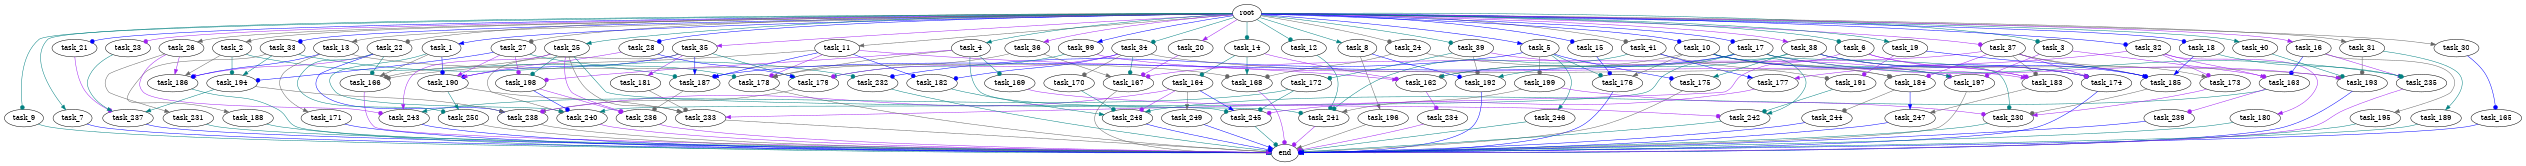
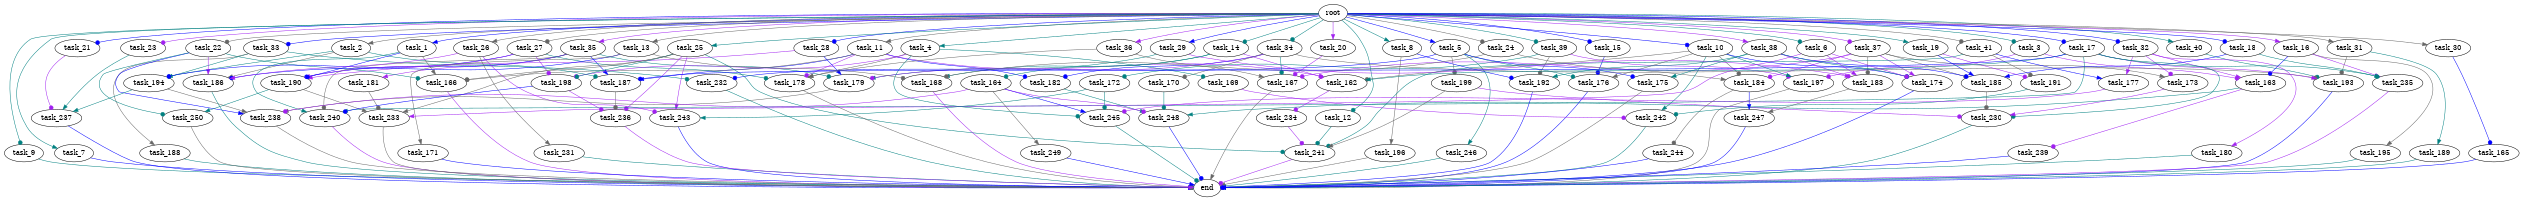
node "task_99": label "task_99" -> "task_29"
edge "task_234" -> "end": now "task_234" -> "task_241"
